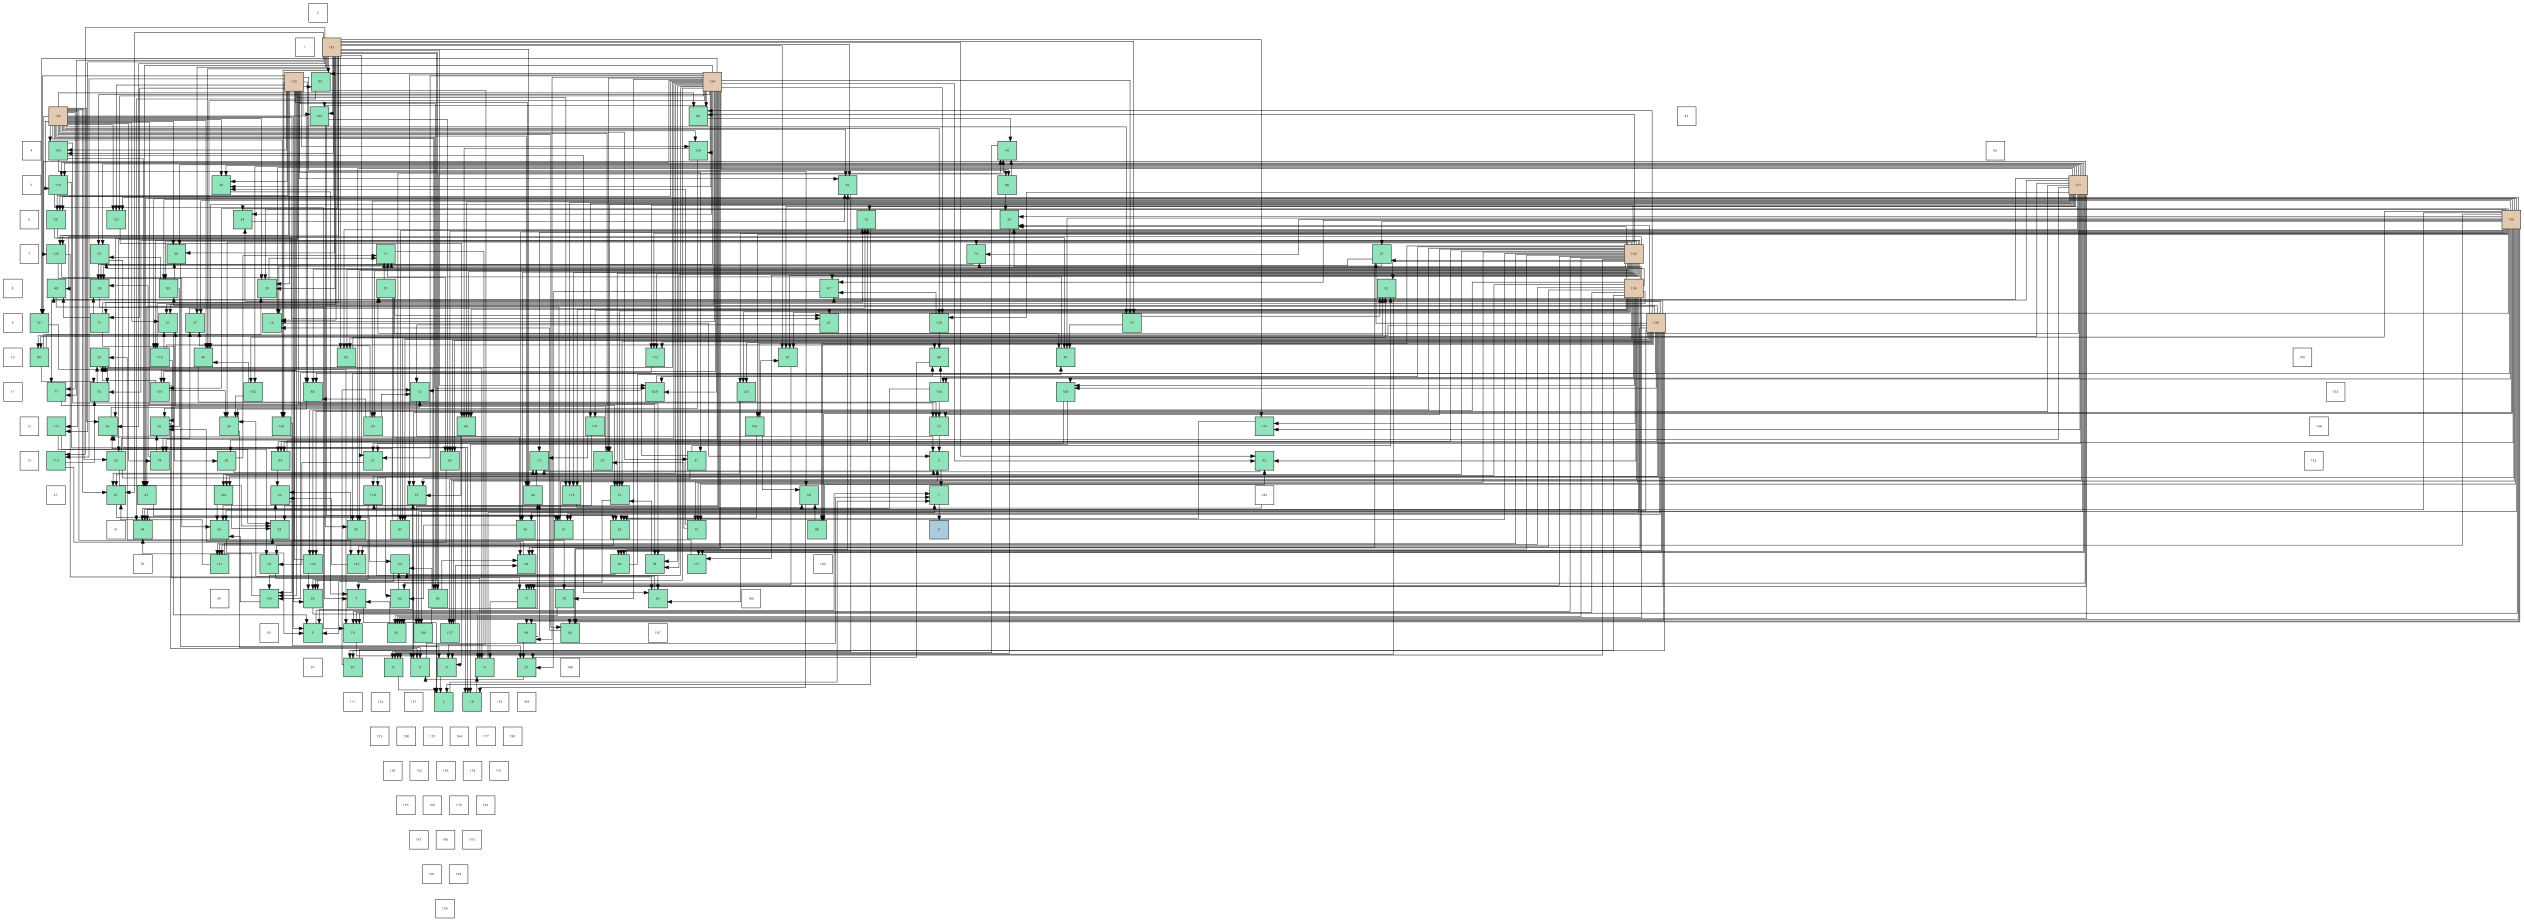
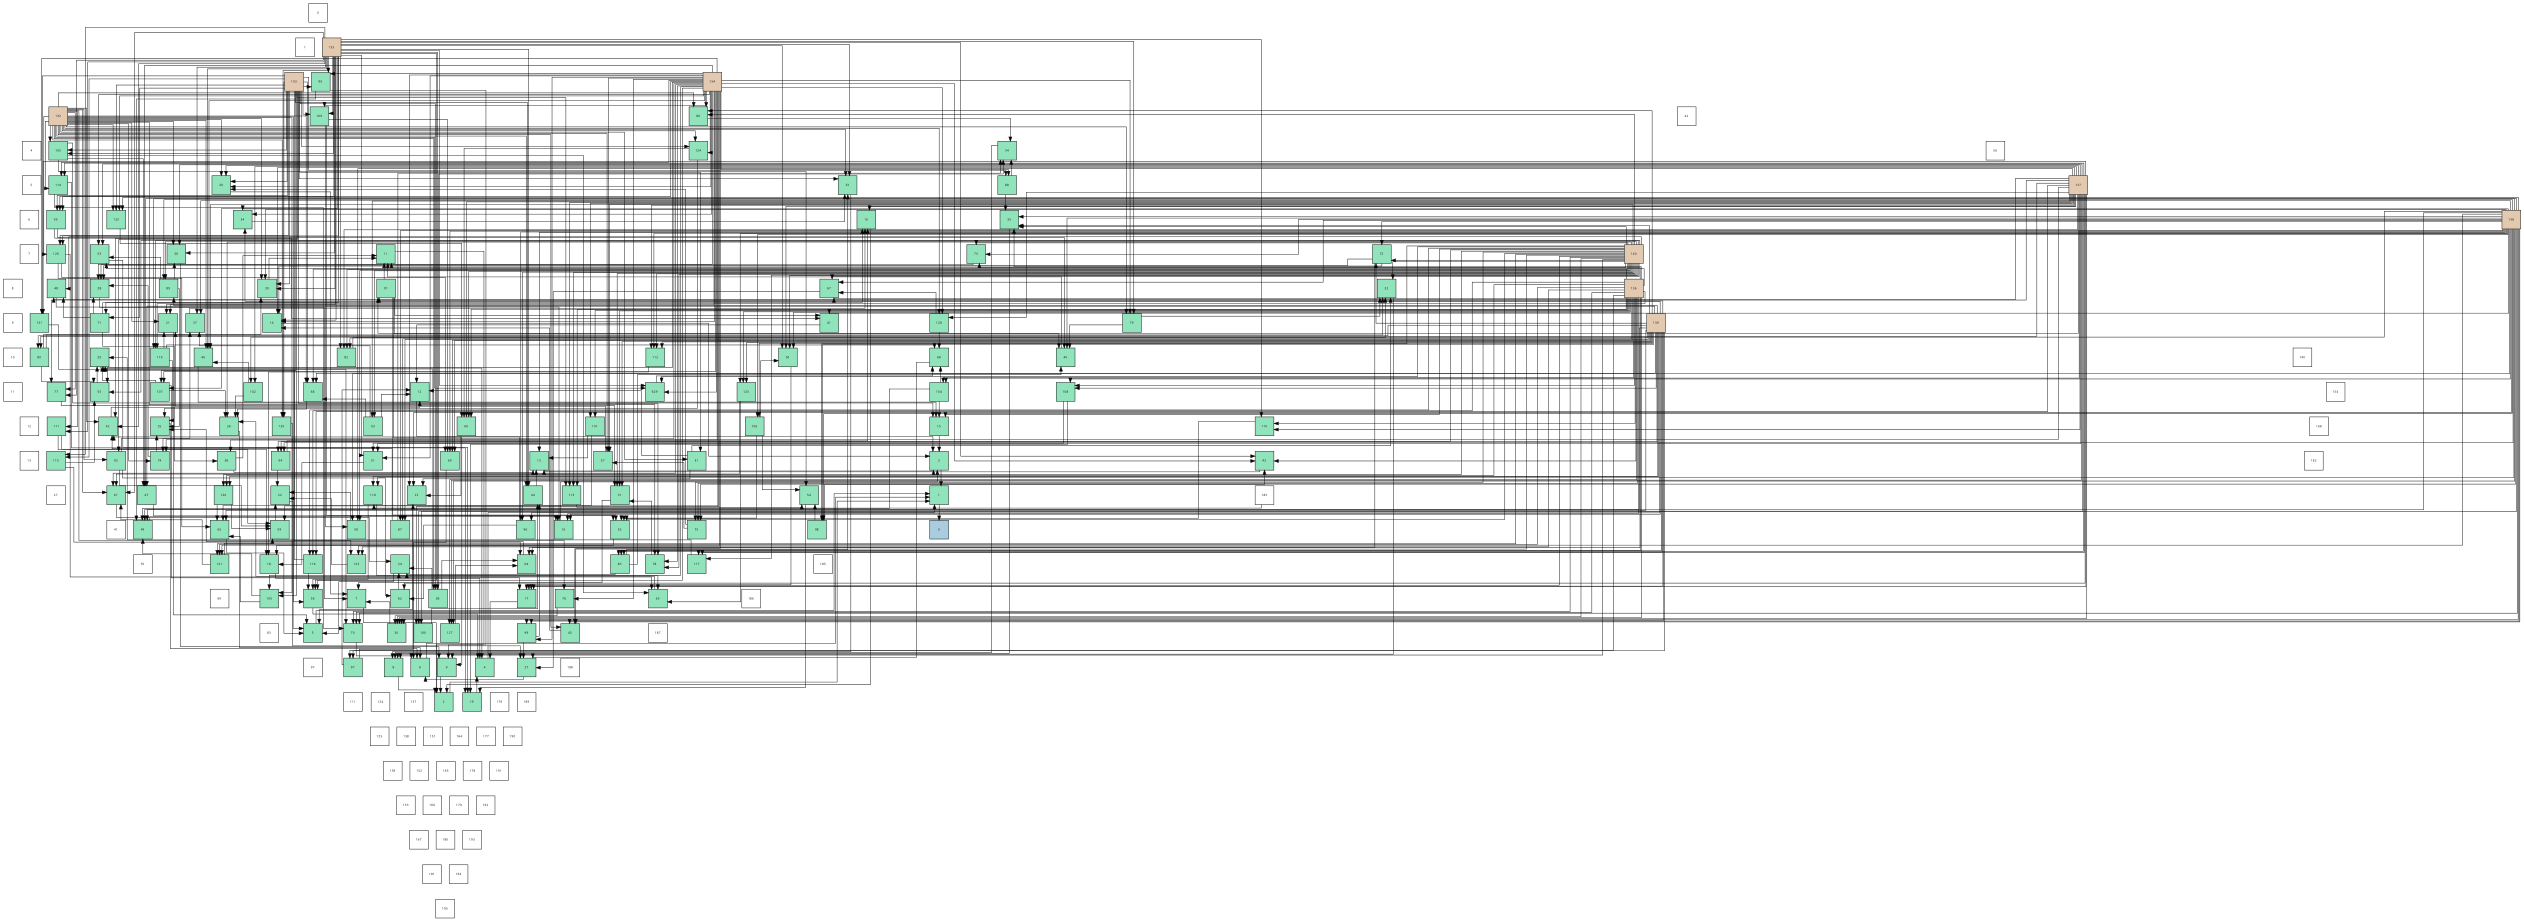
edge "112" -> "105": now "112" -> "18"
